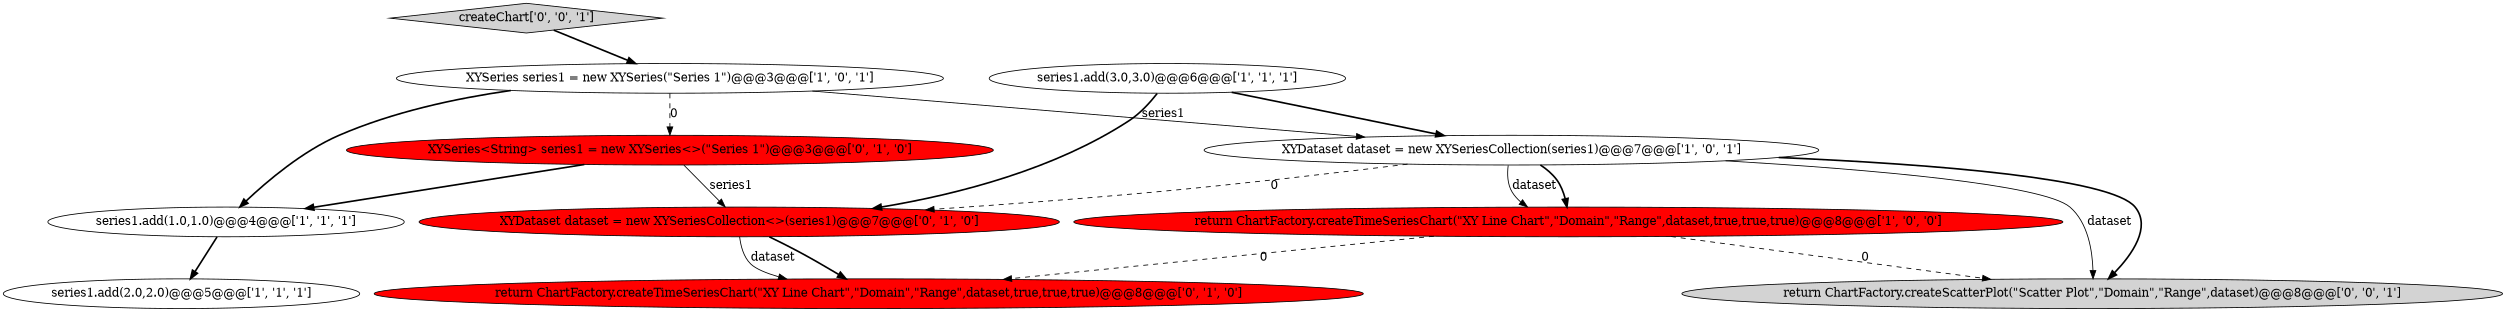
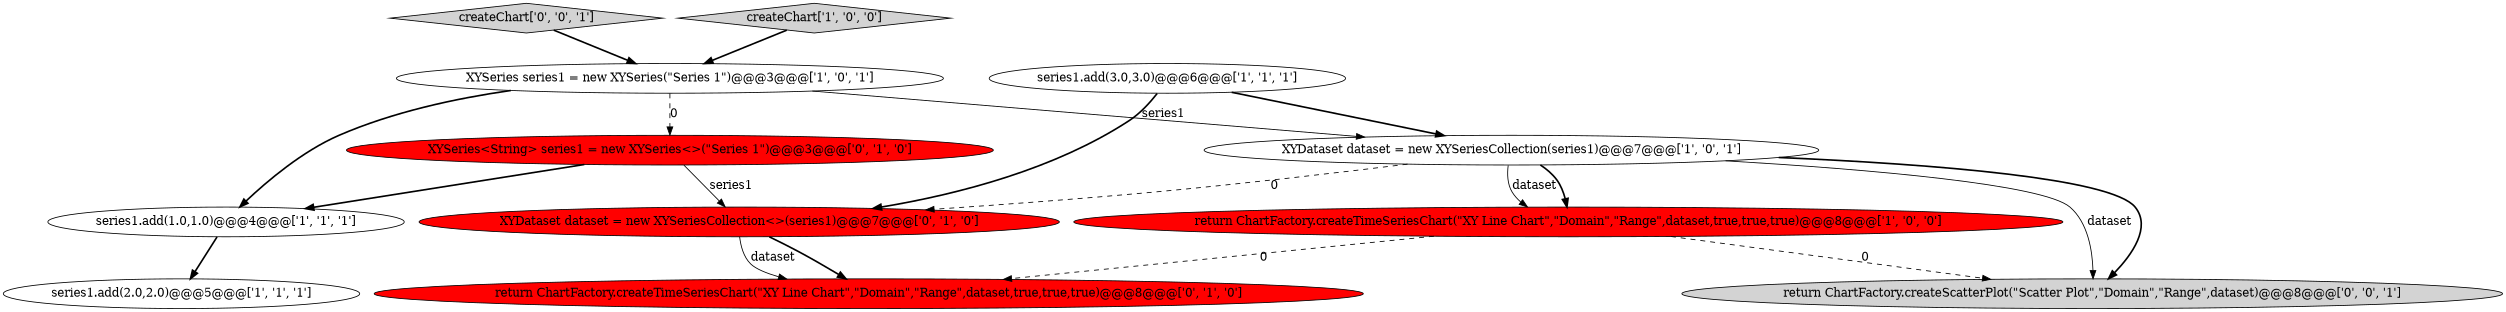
node "createChart['1', '0', '0']": added
